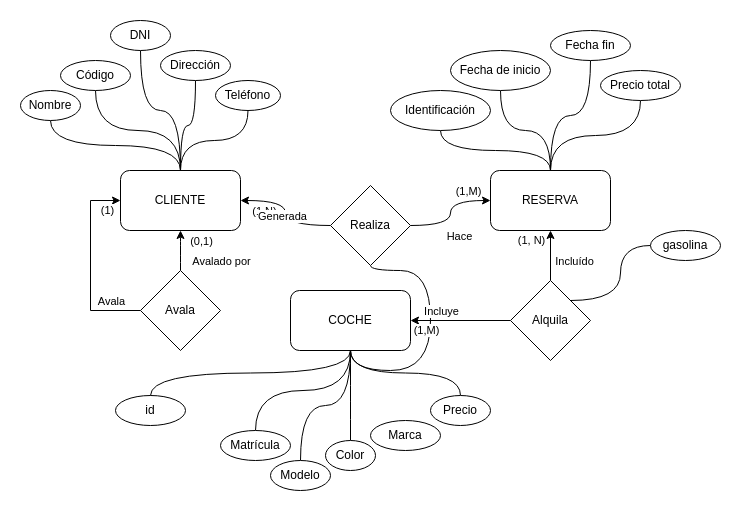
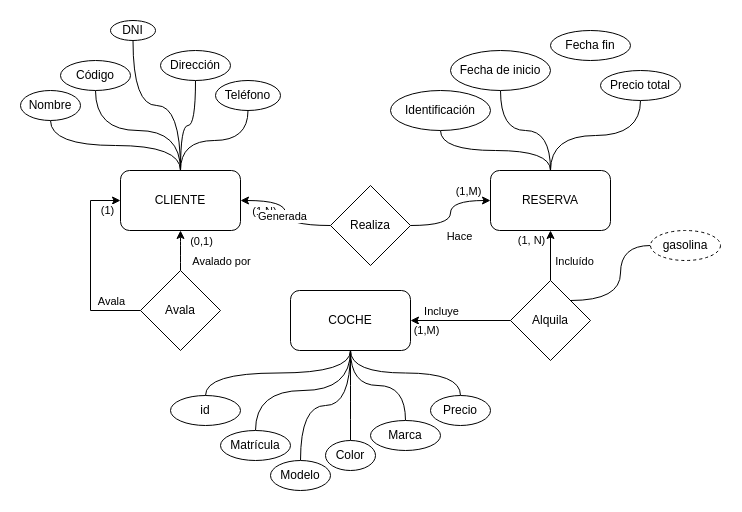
node "DNI": size 60x30 -> 45x20
edge "Fecha fin" -- "RESERVA": removed
node "gasolina": style solid -> dashed
edge "Realiza" -- "COCHE": now "Marca" -- "COCHE"
node "id": moved (151, 411) -> (206, 411)
